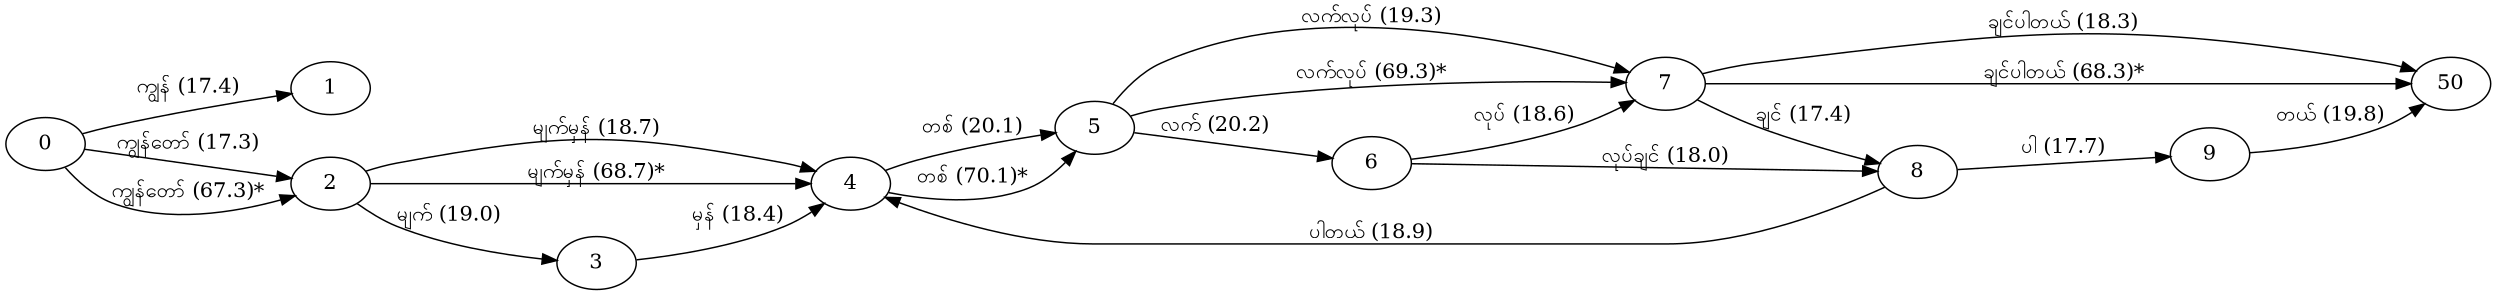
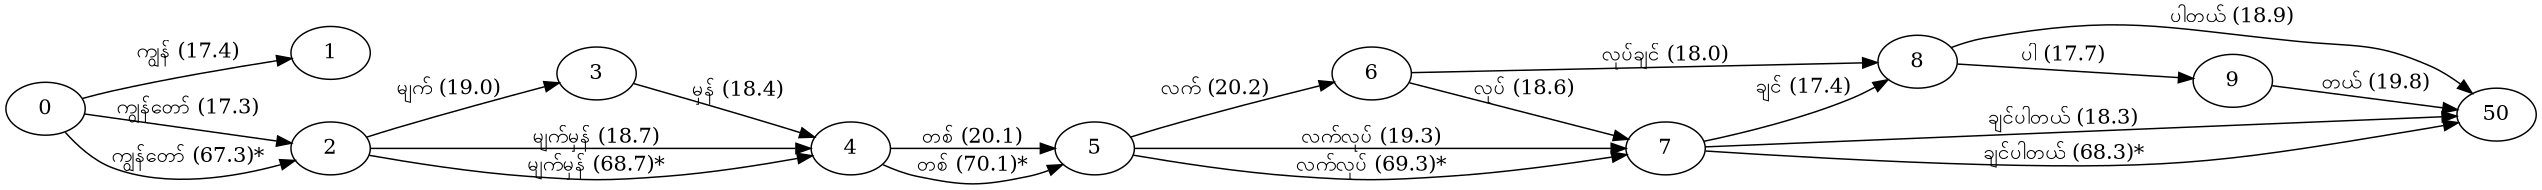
edge "8" -> "4": now "8" -> "50"
